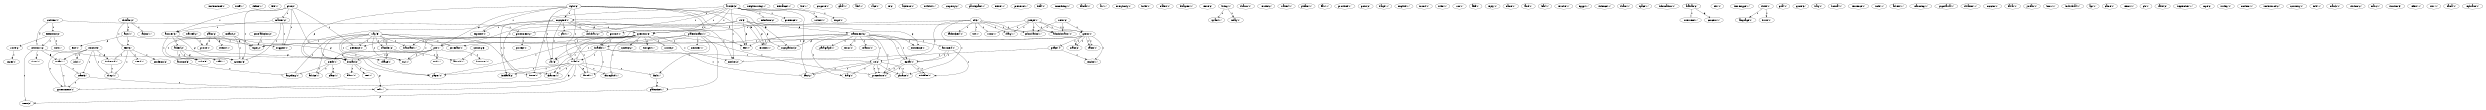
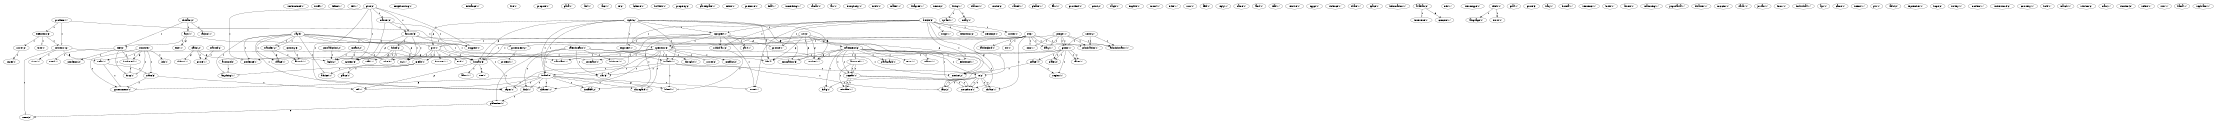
edge "problem(7)" -> "solution(12)": label "4" -> "1"
edge "ok(3)" -> "human(3)": added, label "1"
